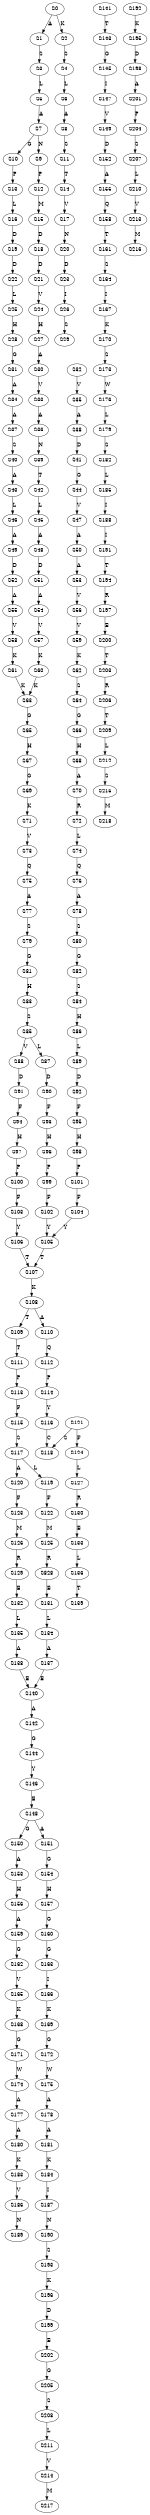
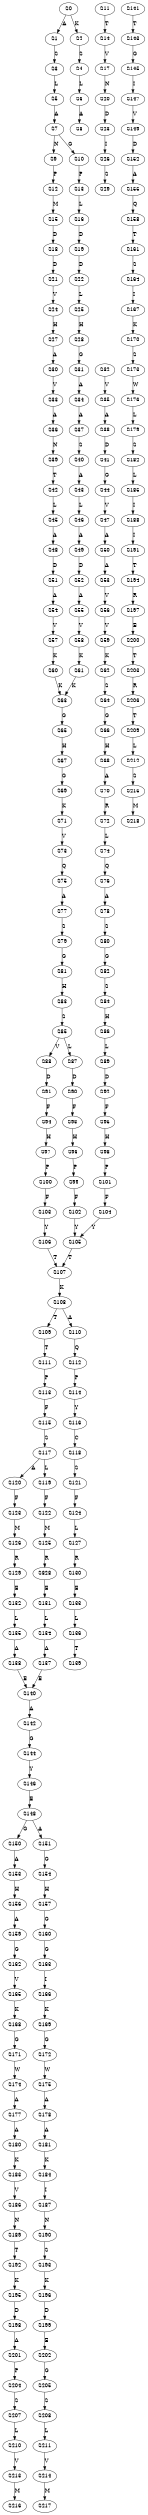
edge "S8" -> "S11": removed, label "S"
edge "S121" -> "S118": reversed
edge "S189" -> "S192": added, label "T"
